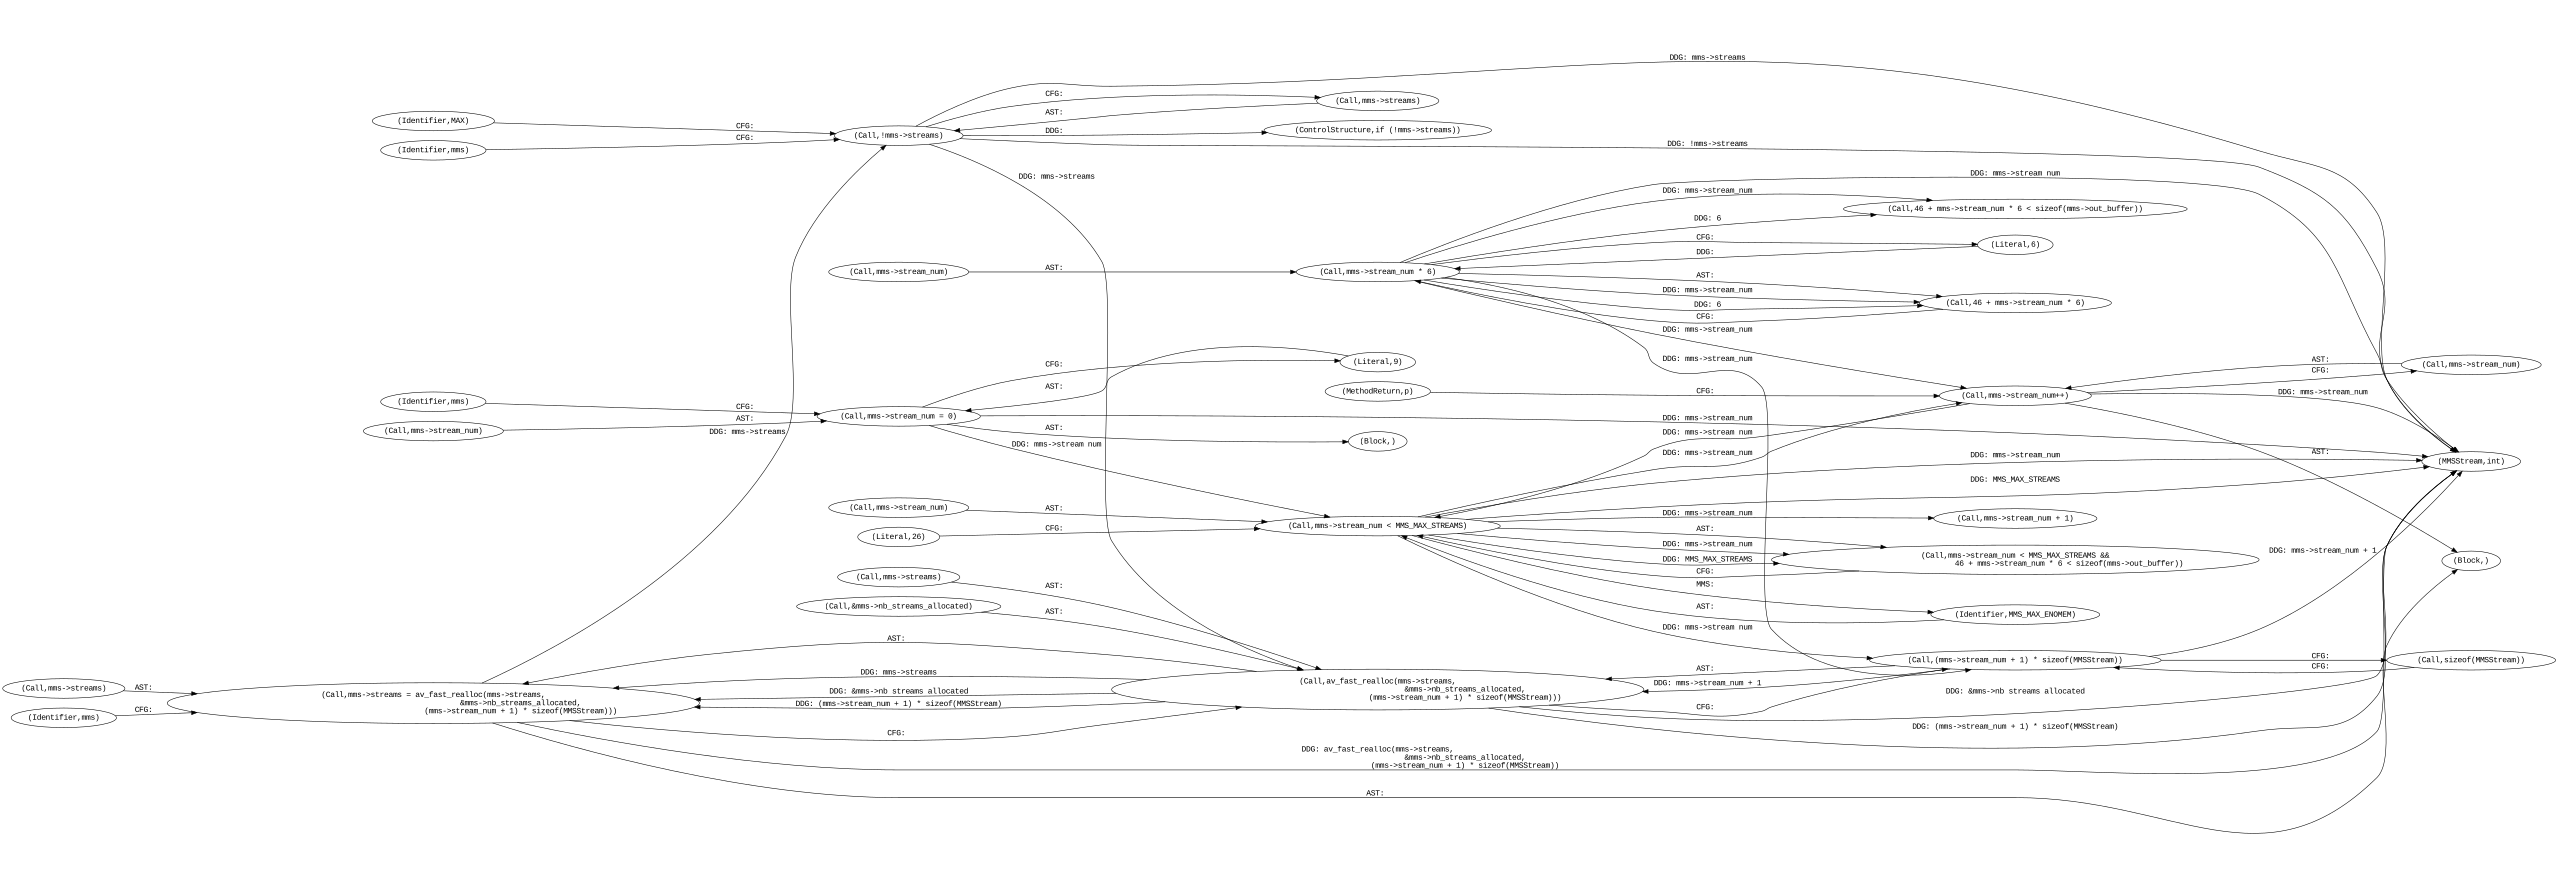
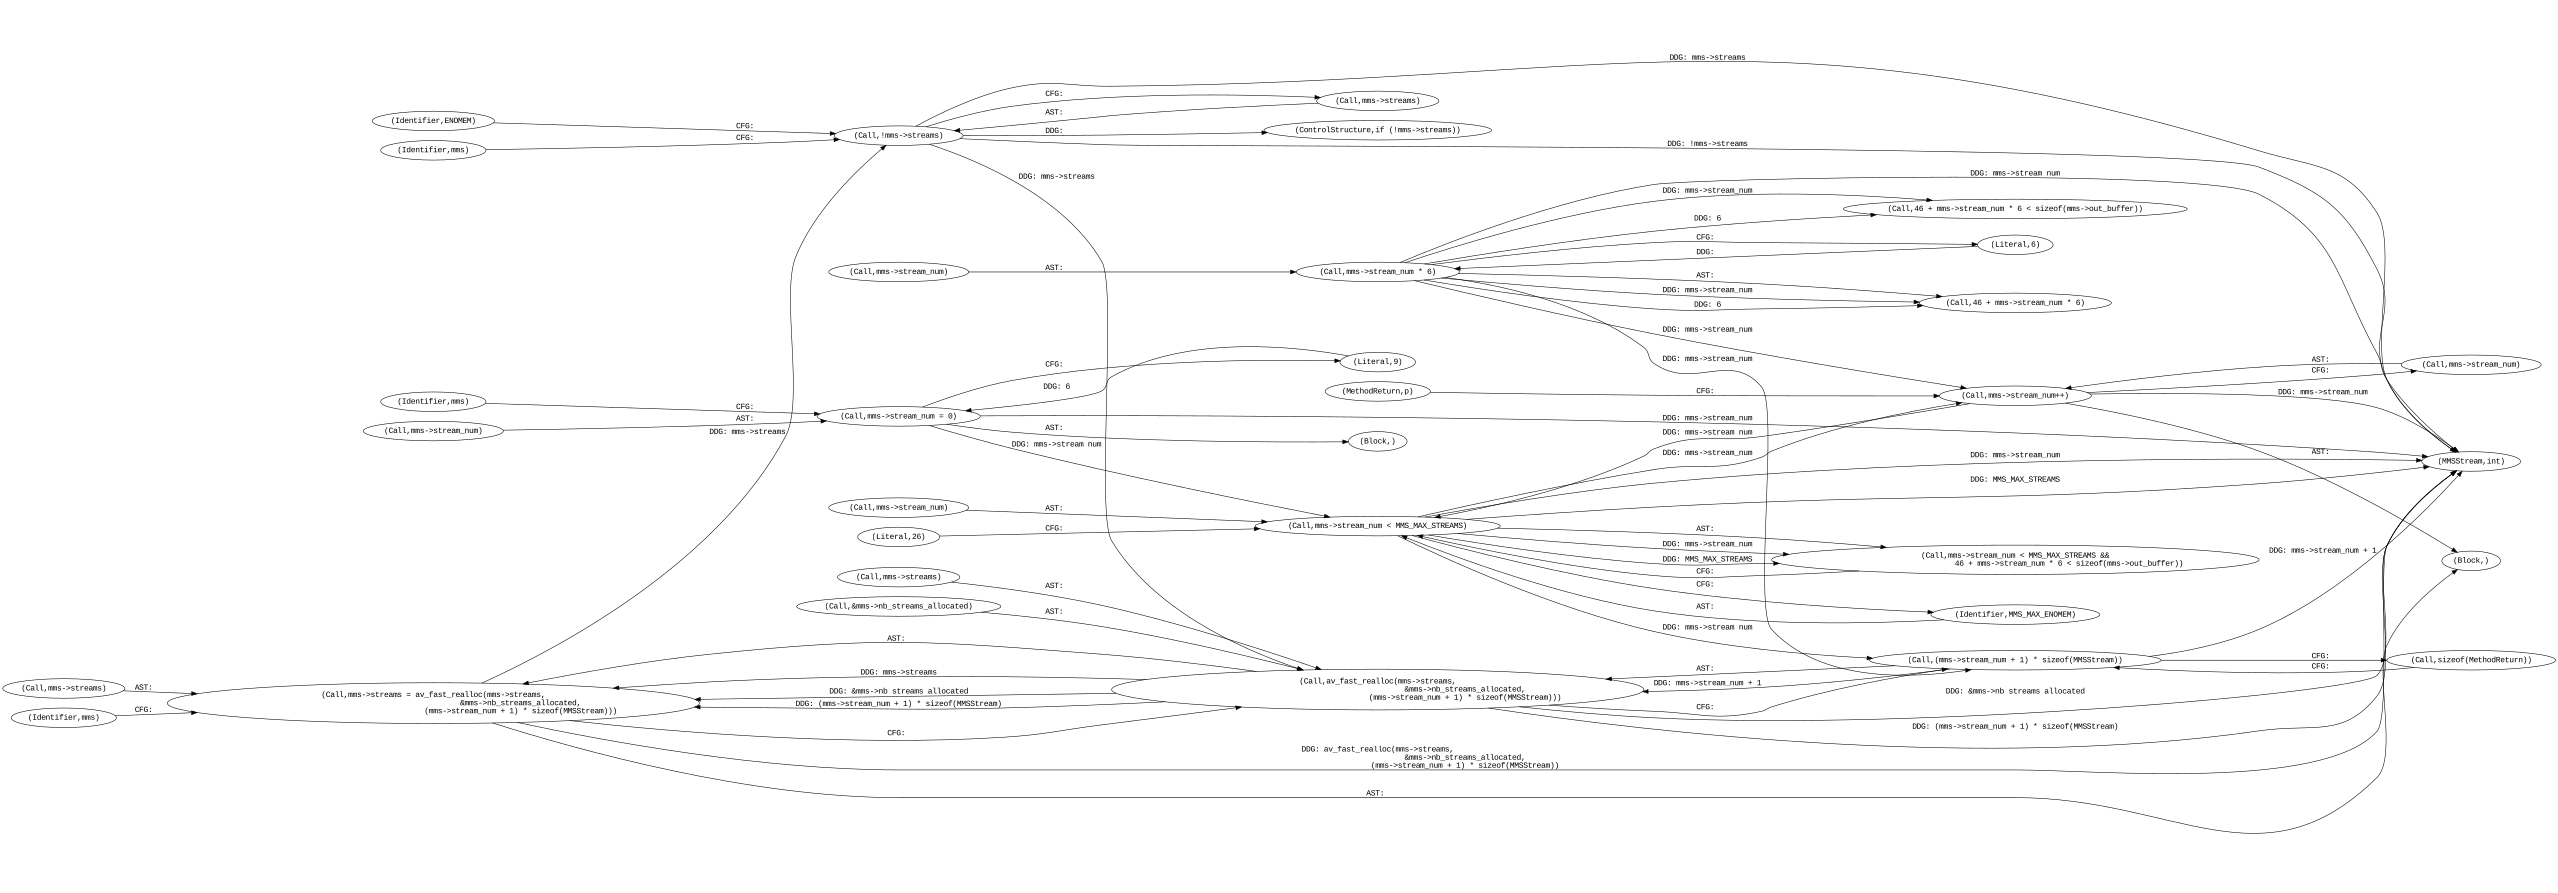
node "(Identifier,MAX)": label "(Identifier,MAX)" -> "(Identifier,ENOMEM)"
edge "(Call,46 + mms->stream_num * 6)" -> "(Call,mms->stream_num * 6)": removed, label "CFG:"
edge "(Literal,9)" -> "(Call,mms->stream_num = 0)": label "AST: " -> "DDG: 6"
node "(Call,mms->stream_num + 1)": removed
edge "(Call,mms->stream_num < MMS_MAX_STREAMS)" -> "(Identifier,MMS_MAX_ENOMEM)": label "MMS: " -> "CFG: "
node "(Call,sizeof(MMSStream))": label "(Call,sizeof(MMSStream))" -> "(Call,sizeof(MethodReturn))"
